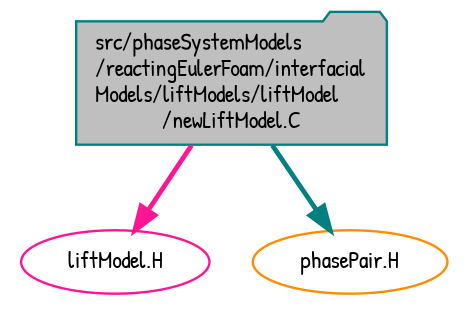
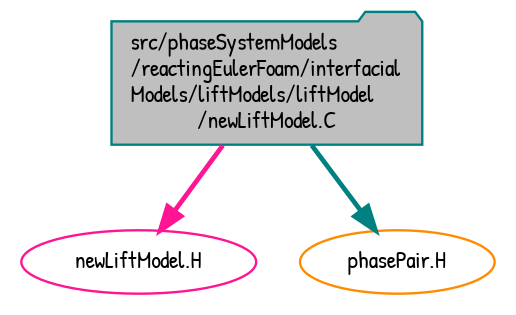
node "liftModel.H": label "liftModel.H" -> "newLiftModel.H"
